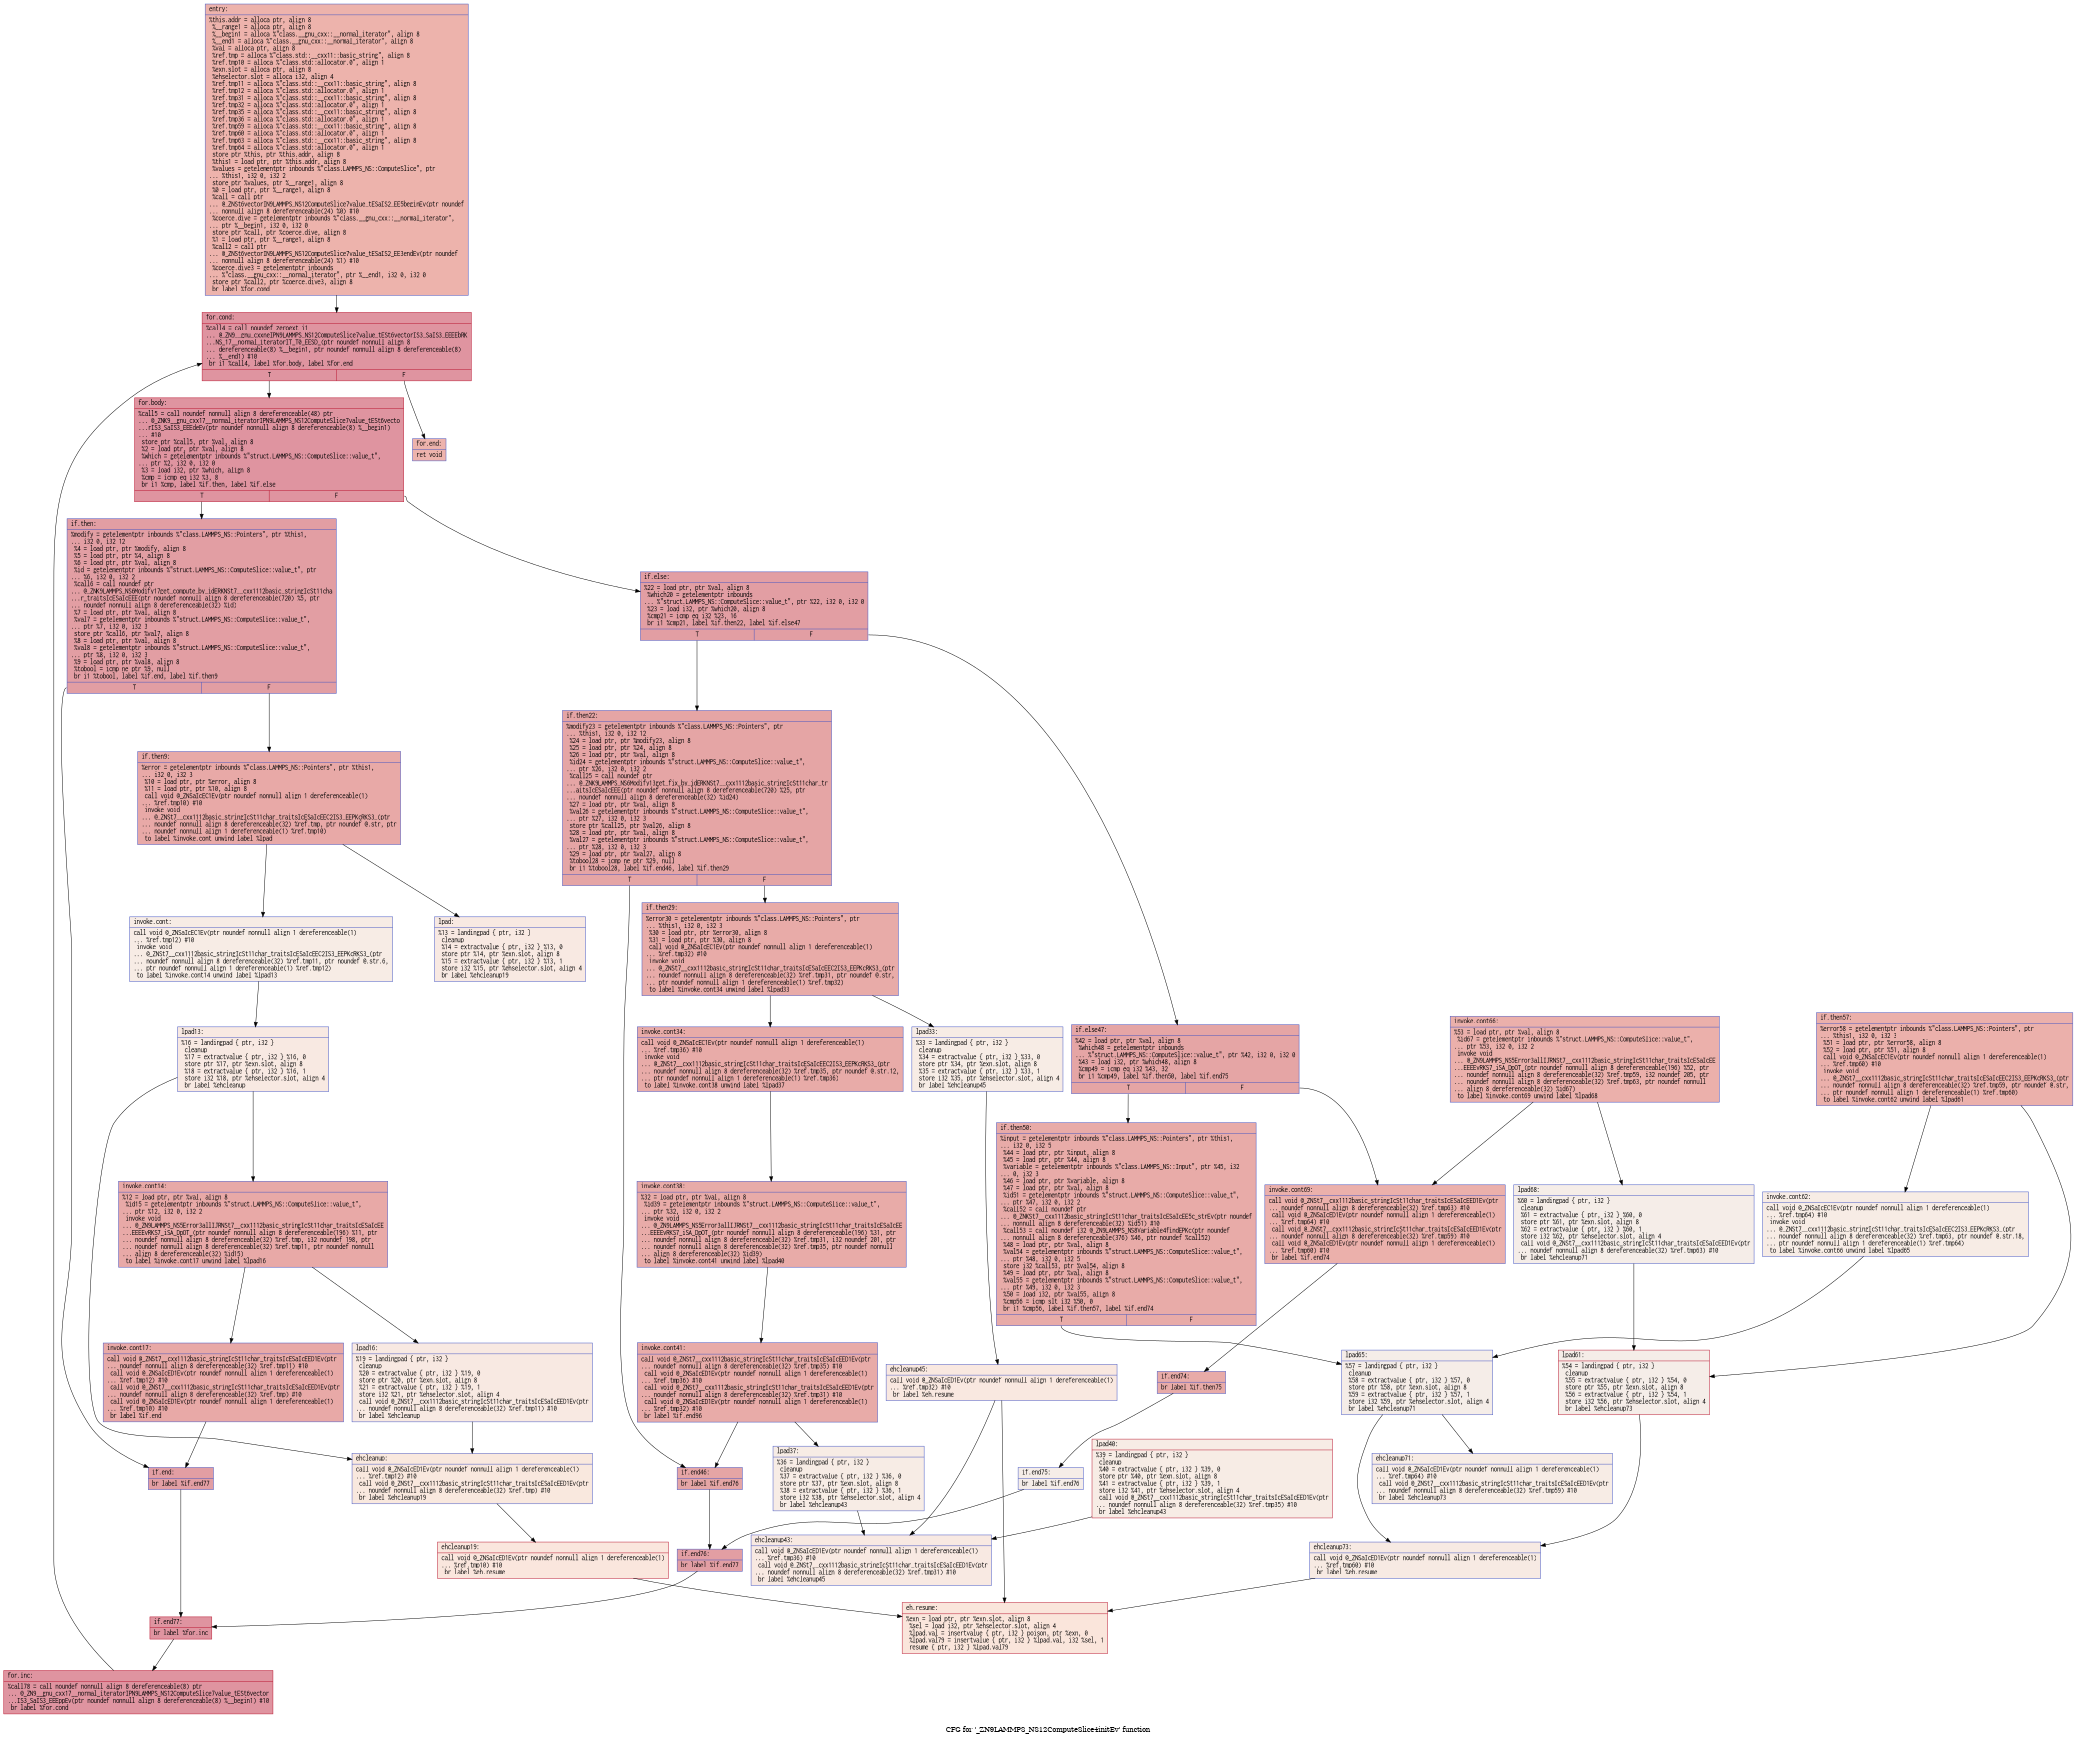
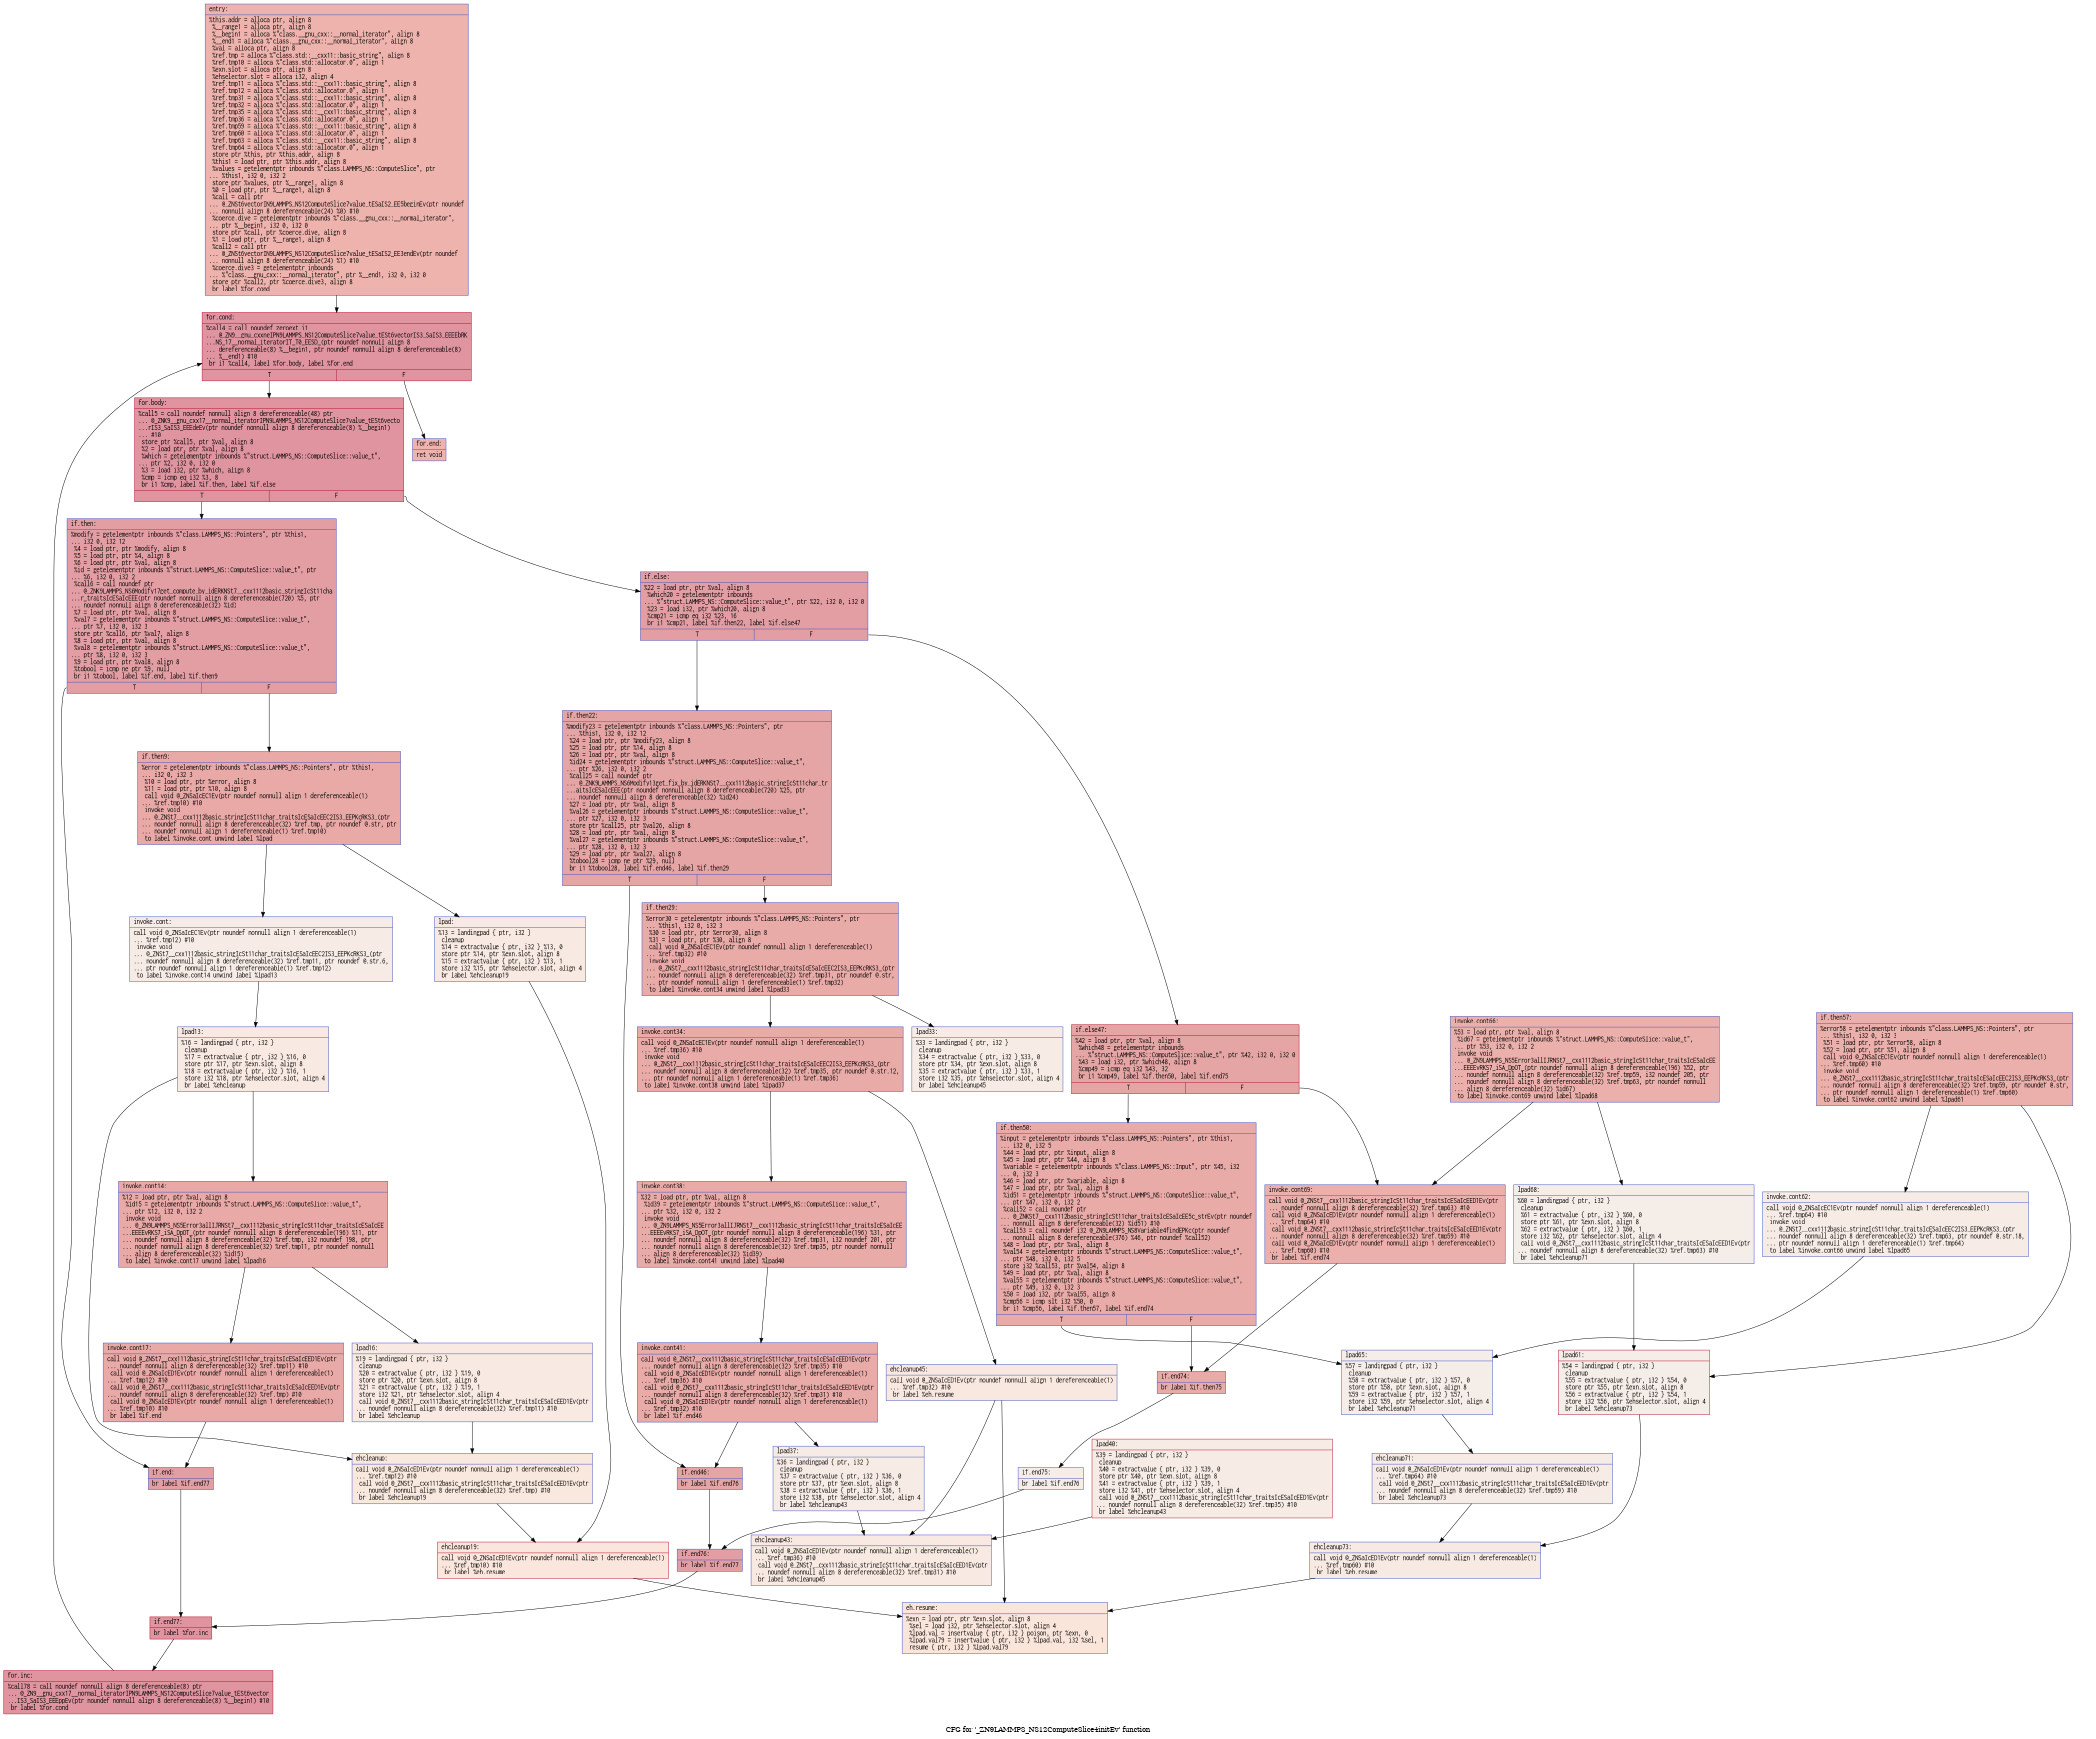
node "if.then22:": text "%25 = load ptr, ptr %24, align 8" -> "%25 = load ptr, ptr %14, align 8"
node "if.else47:": color #3d50c3ff -> #b70d28ff
edge "lpad33:" -> "ehcleanup45:": now "invoke.cont34:" -> "ehcleanup45:"
edge "lpad:" -> "ehcleanup19:": added
edge "if.then50:" -> "if.end74:": added
node "invoke.cont41:": text "br label %if.end96" -> "br label %if.end46"
edge "lpad65:" -> "ehcleanup73:": now "ehcleanup71:" -> "ehcleanup73:"
node "eh.resume:": color #b70d28ff -> #3d50c3ff
